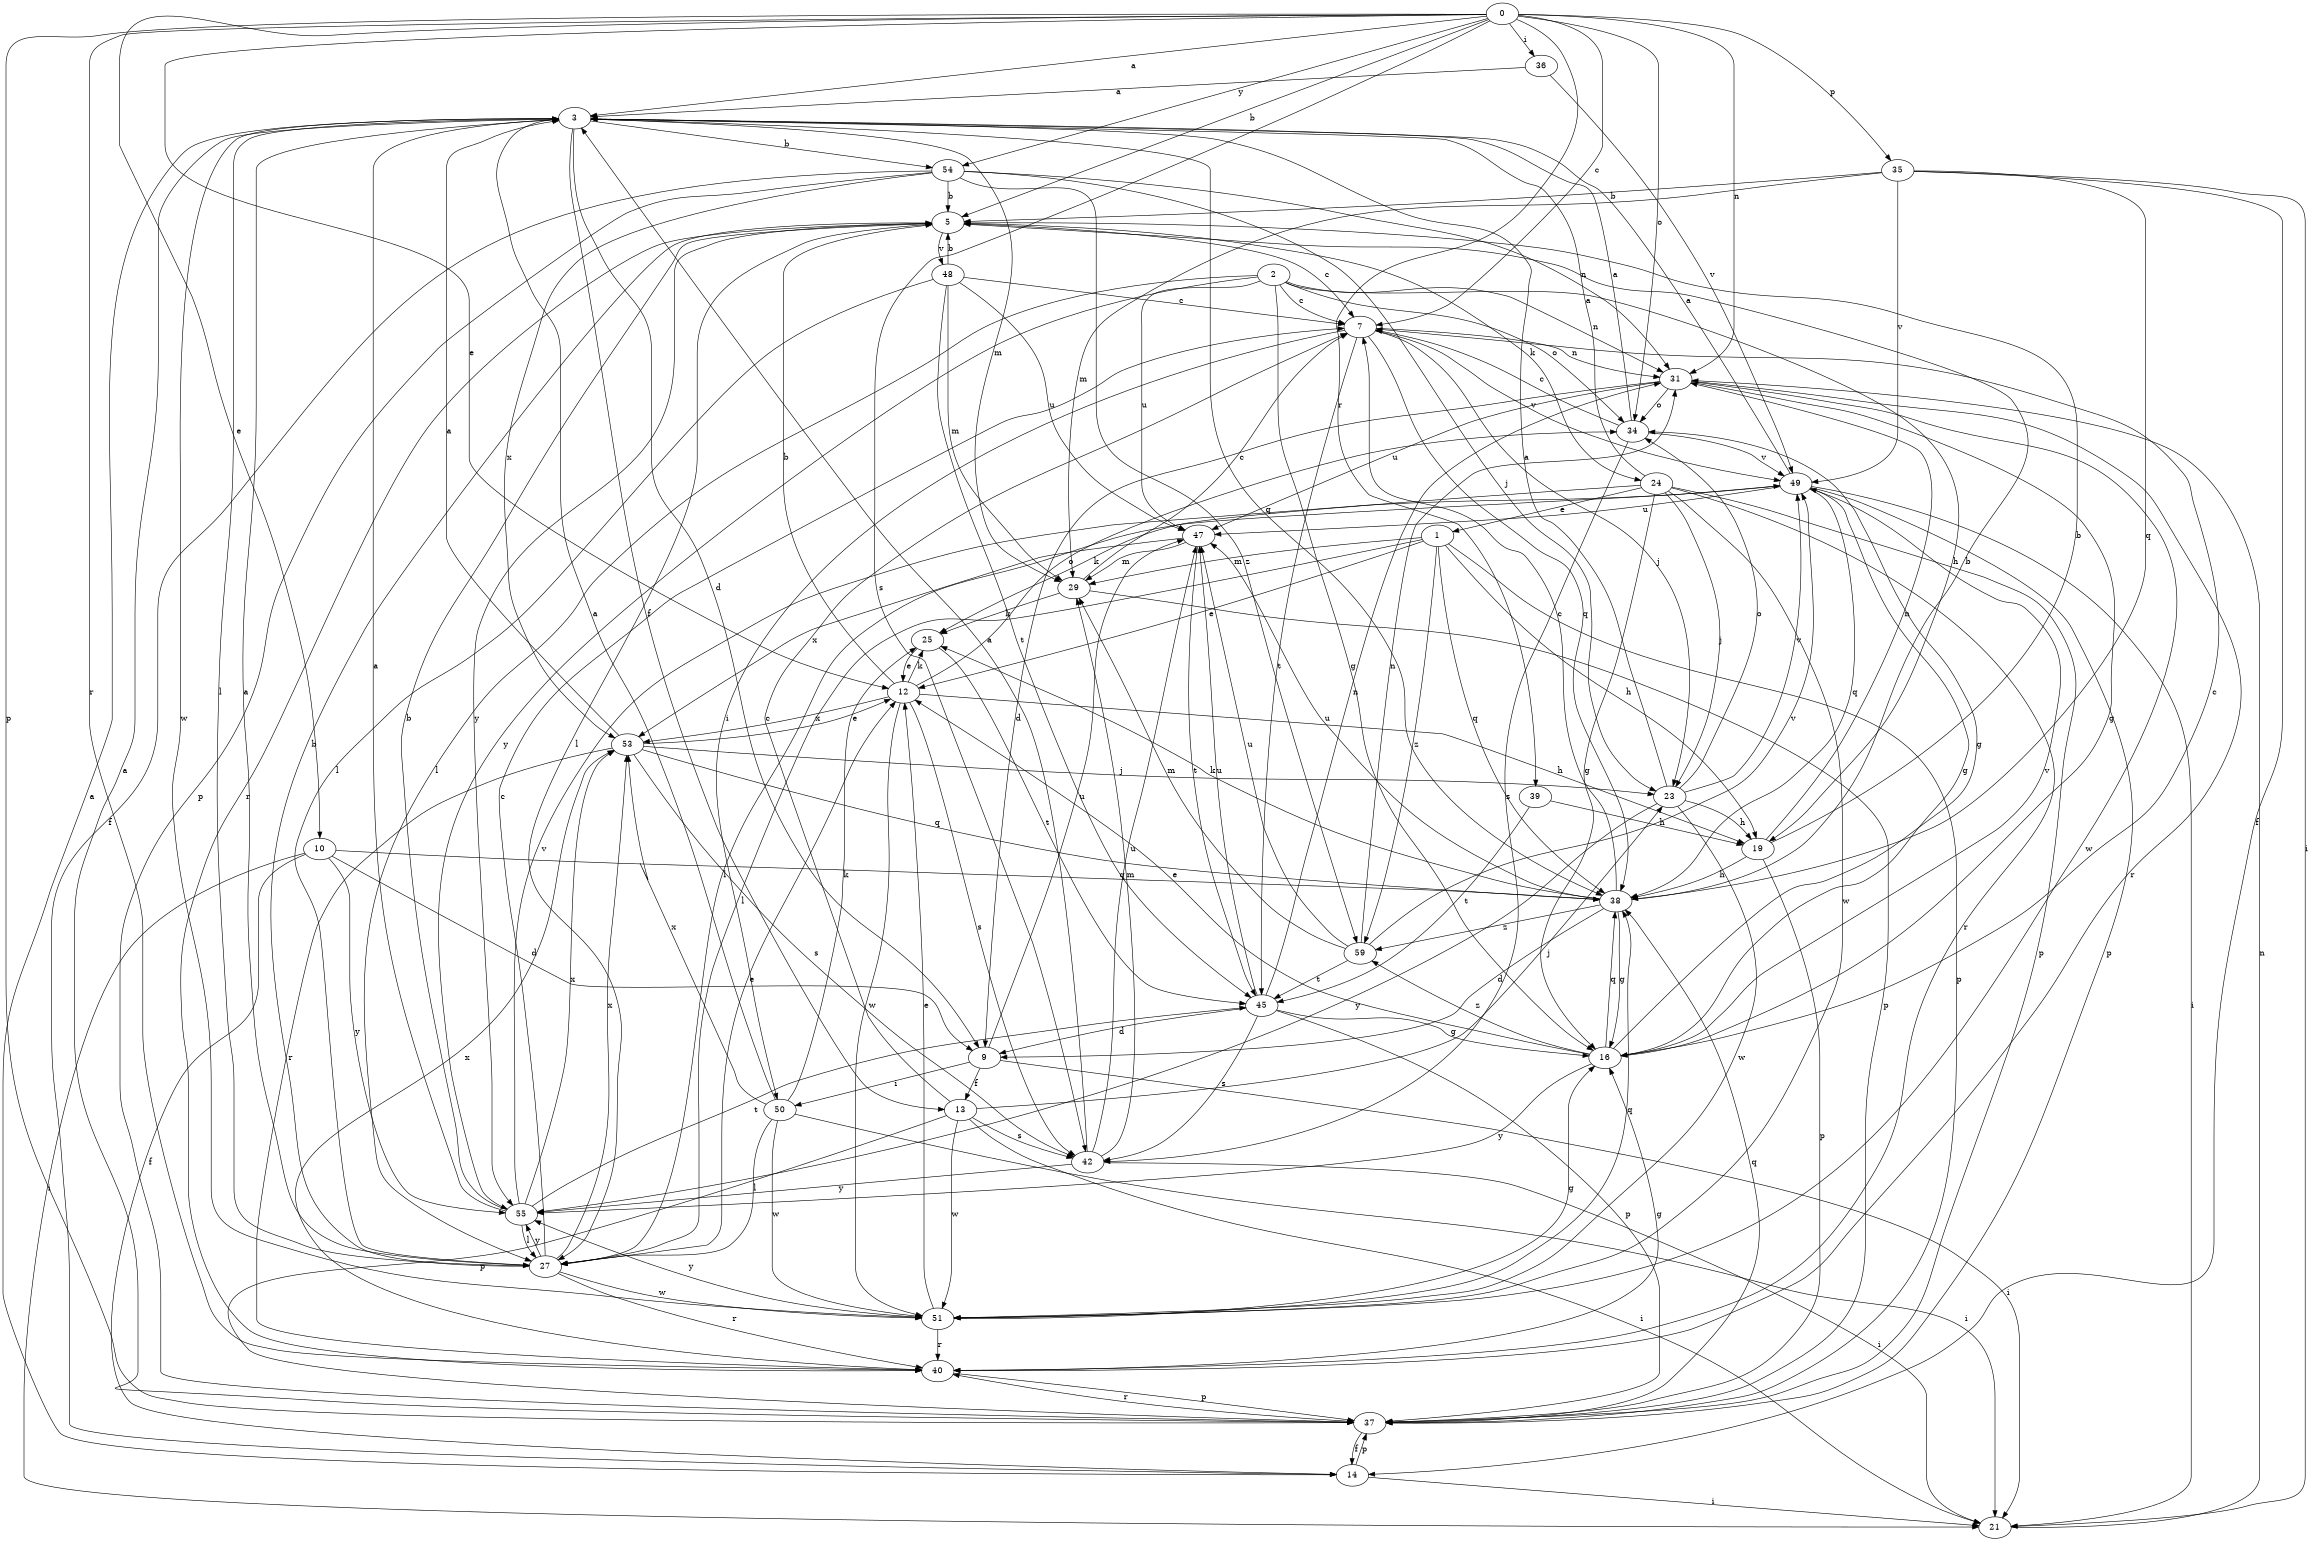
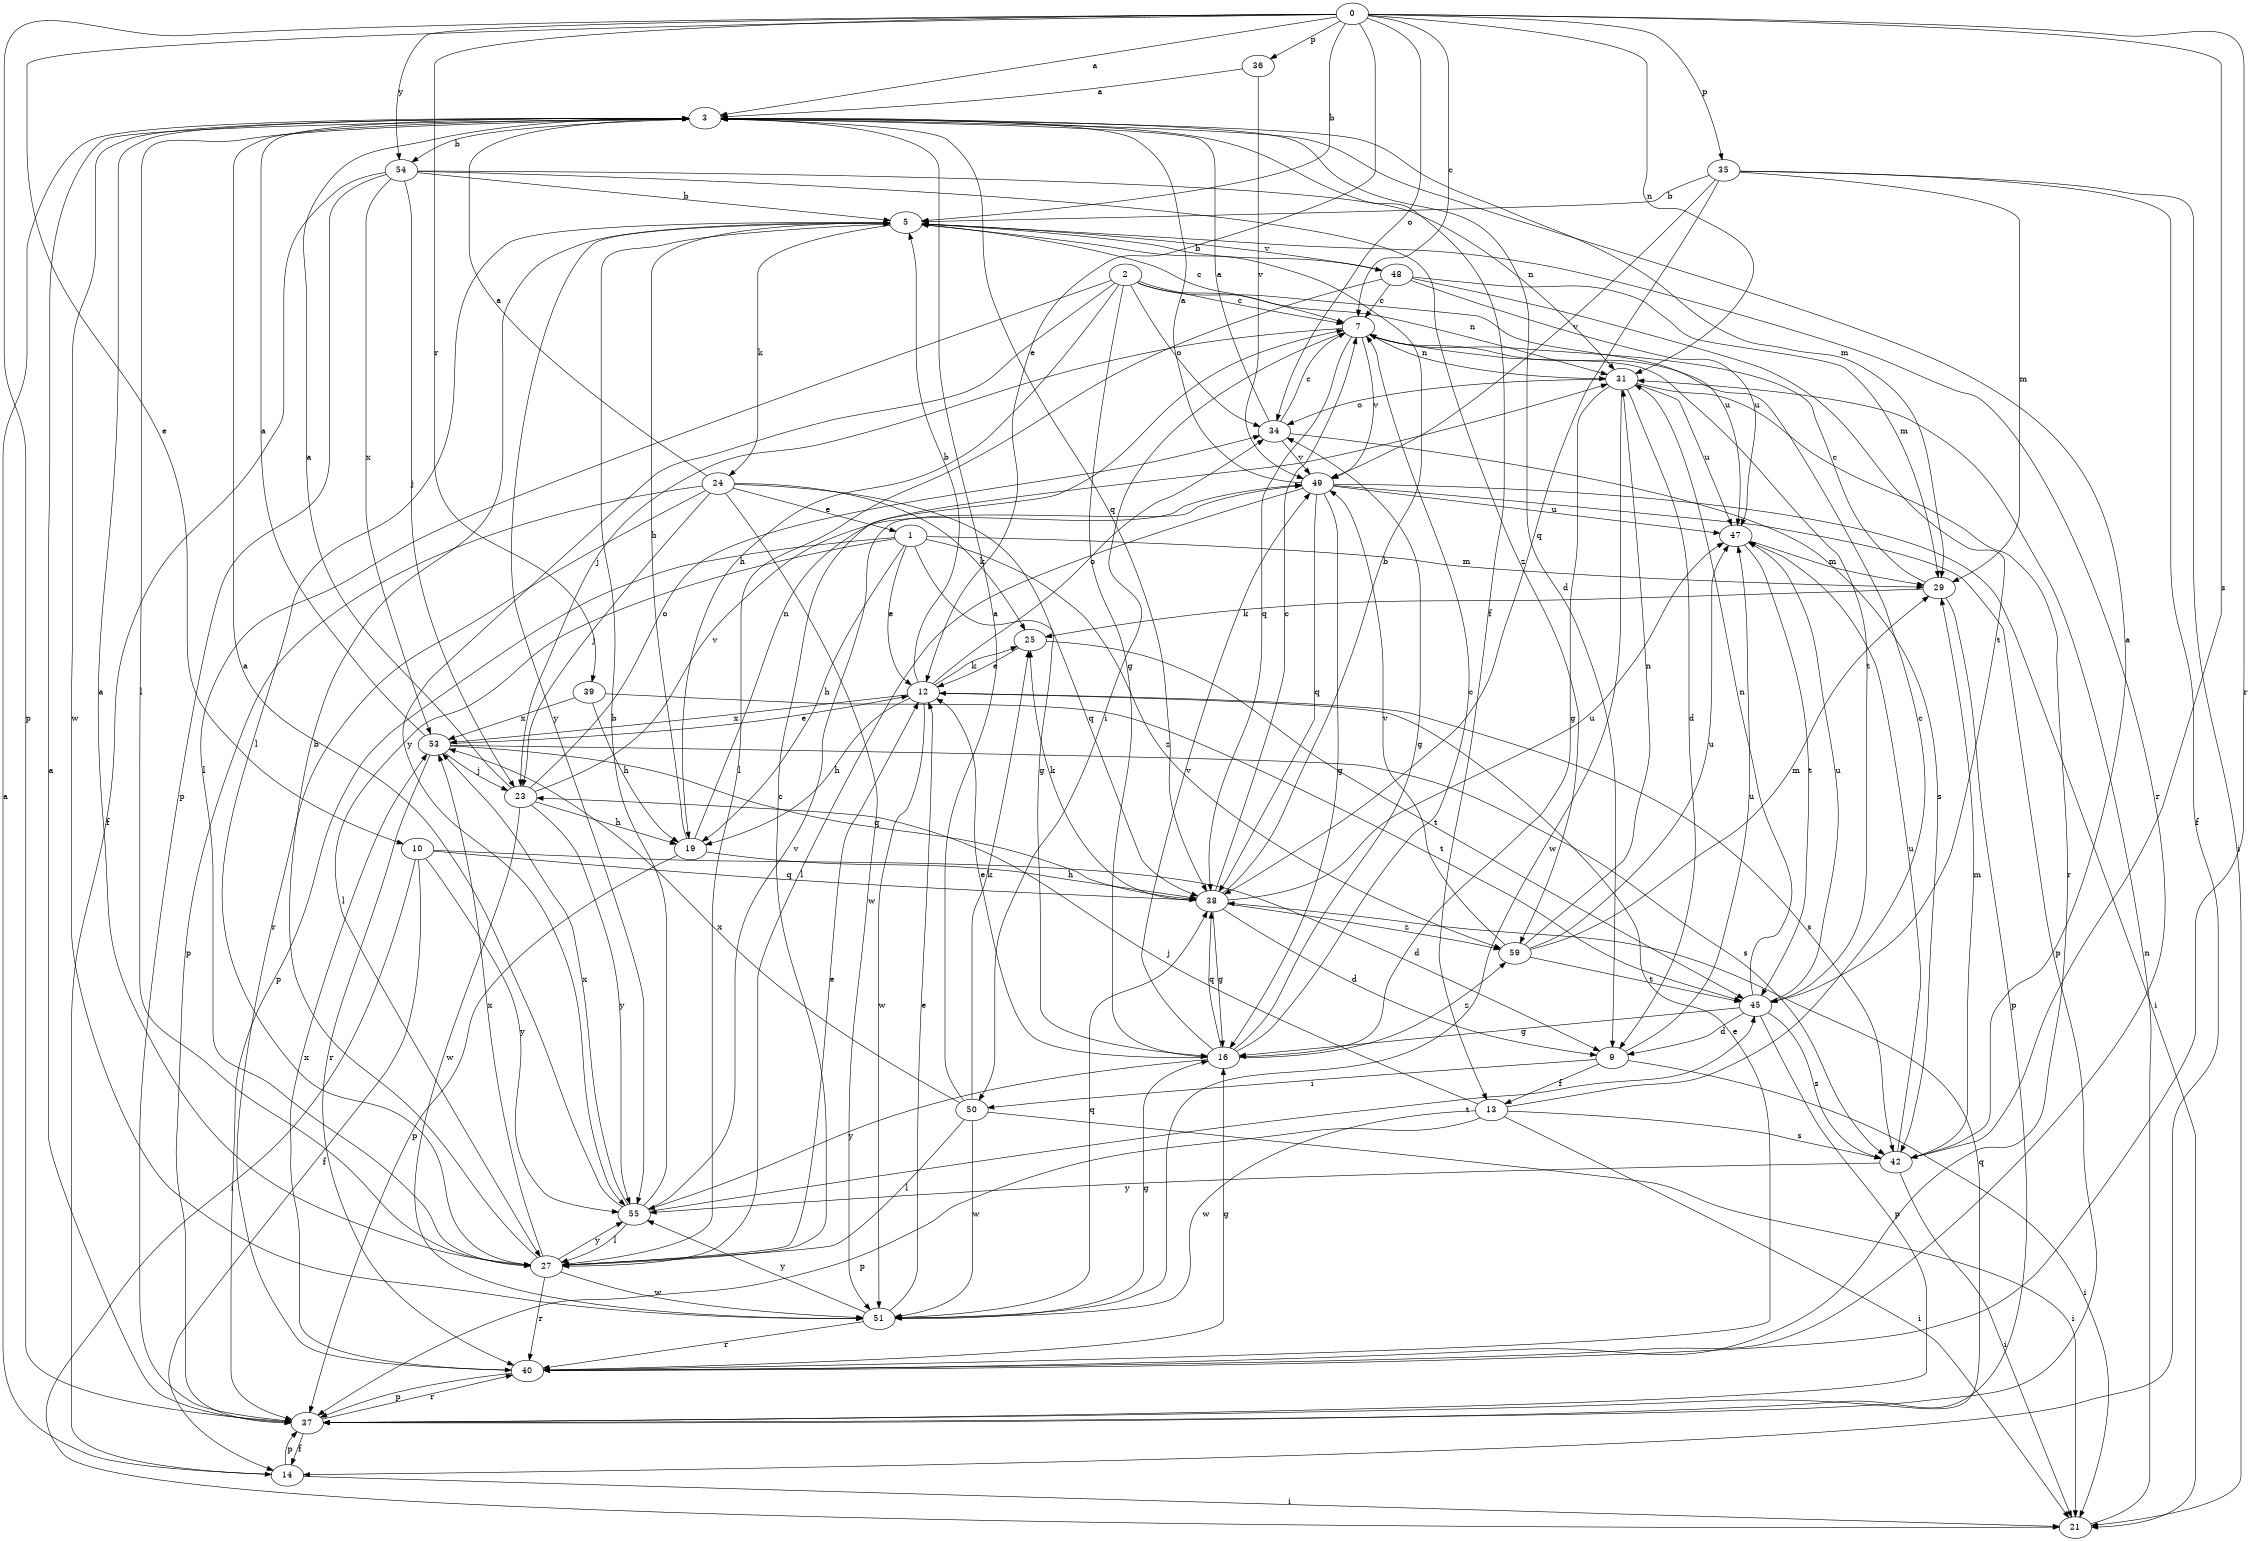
edge "0" -> "36": label "i" -> "p"
edge "47" -> "53": now "39" -> "53"
edge "40" -> "12": added, label "e"
